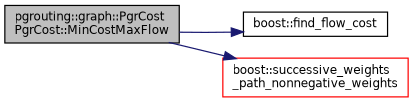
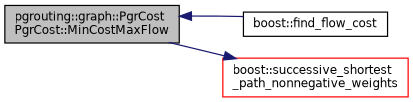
edge "pgrouting::graph::PgrCost PgrCost::MinCostMaxFlow" -> "boost::find_flow_cost": reversed
node "boost::successive_weights _path_nonnegative_weights": label "boost::successive_weights _path_nonnegative_weights" -> "boost::successive_shortest _path_nonnegative_weights"
